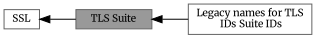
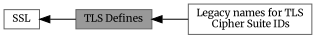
node "TLS Suite": label "TLS Suite" -> "TLS Defines"
node "Legacy names for TLS IDs Suite IDs": label "Legacy names for TLS IDs Suite IDs" -> "Legacy names for TLS Cipher Suite IDs"
